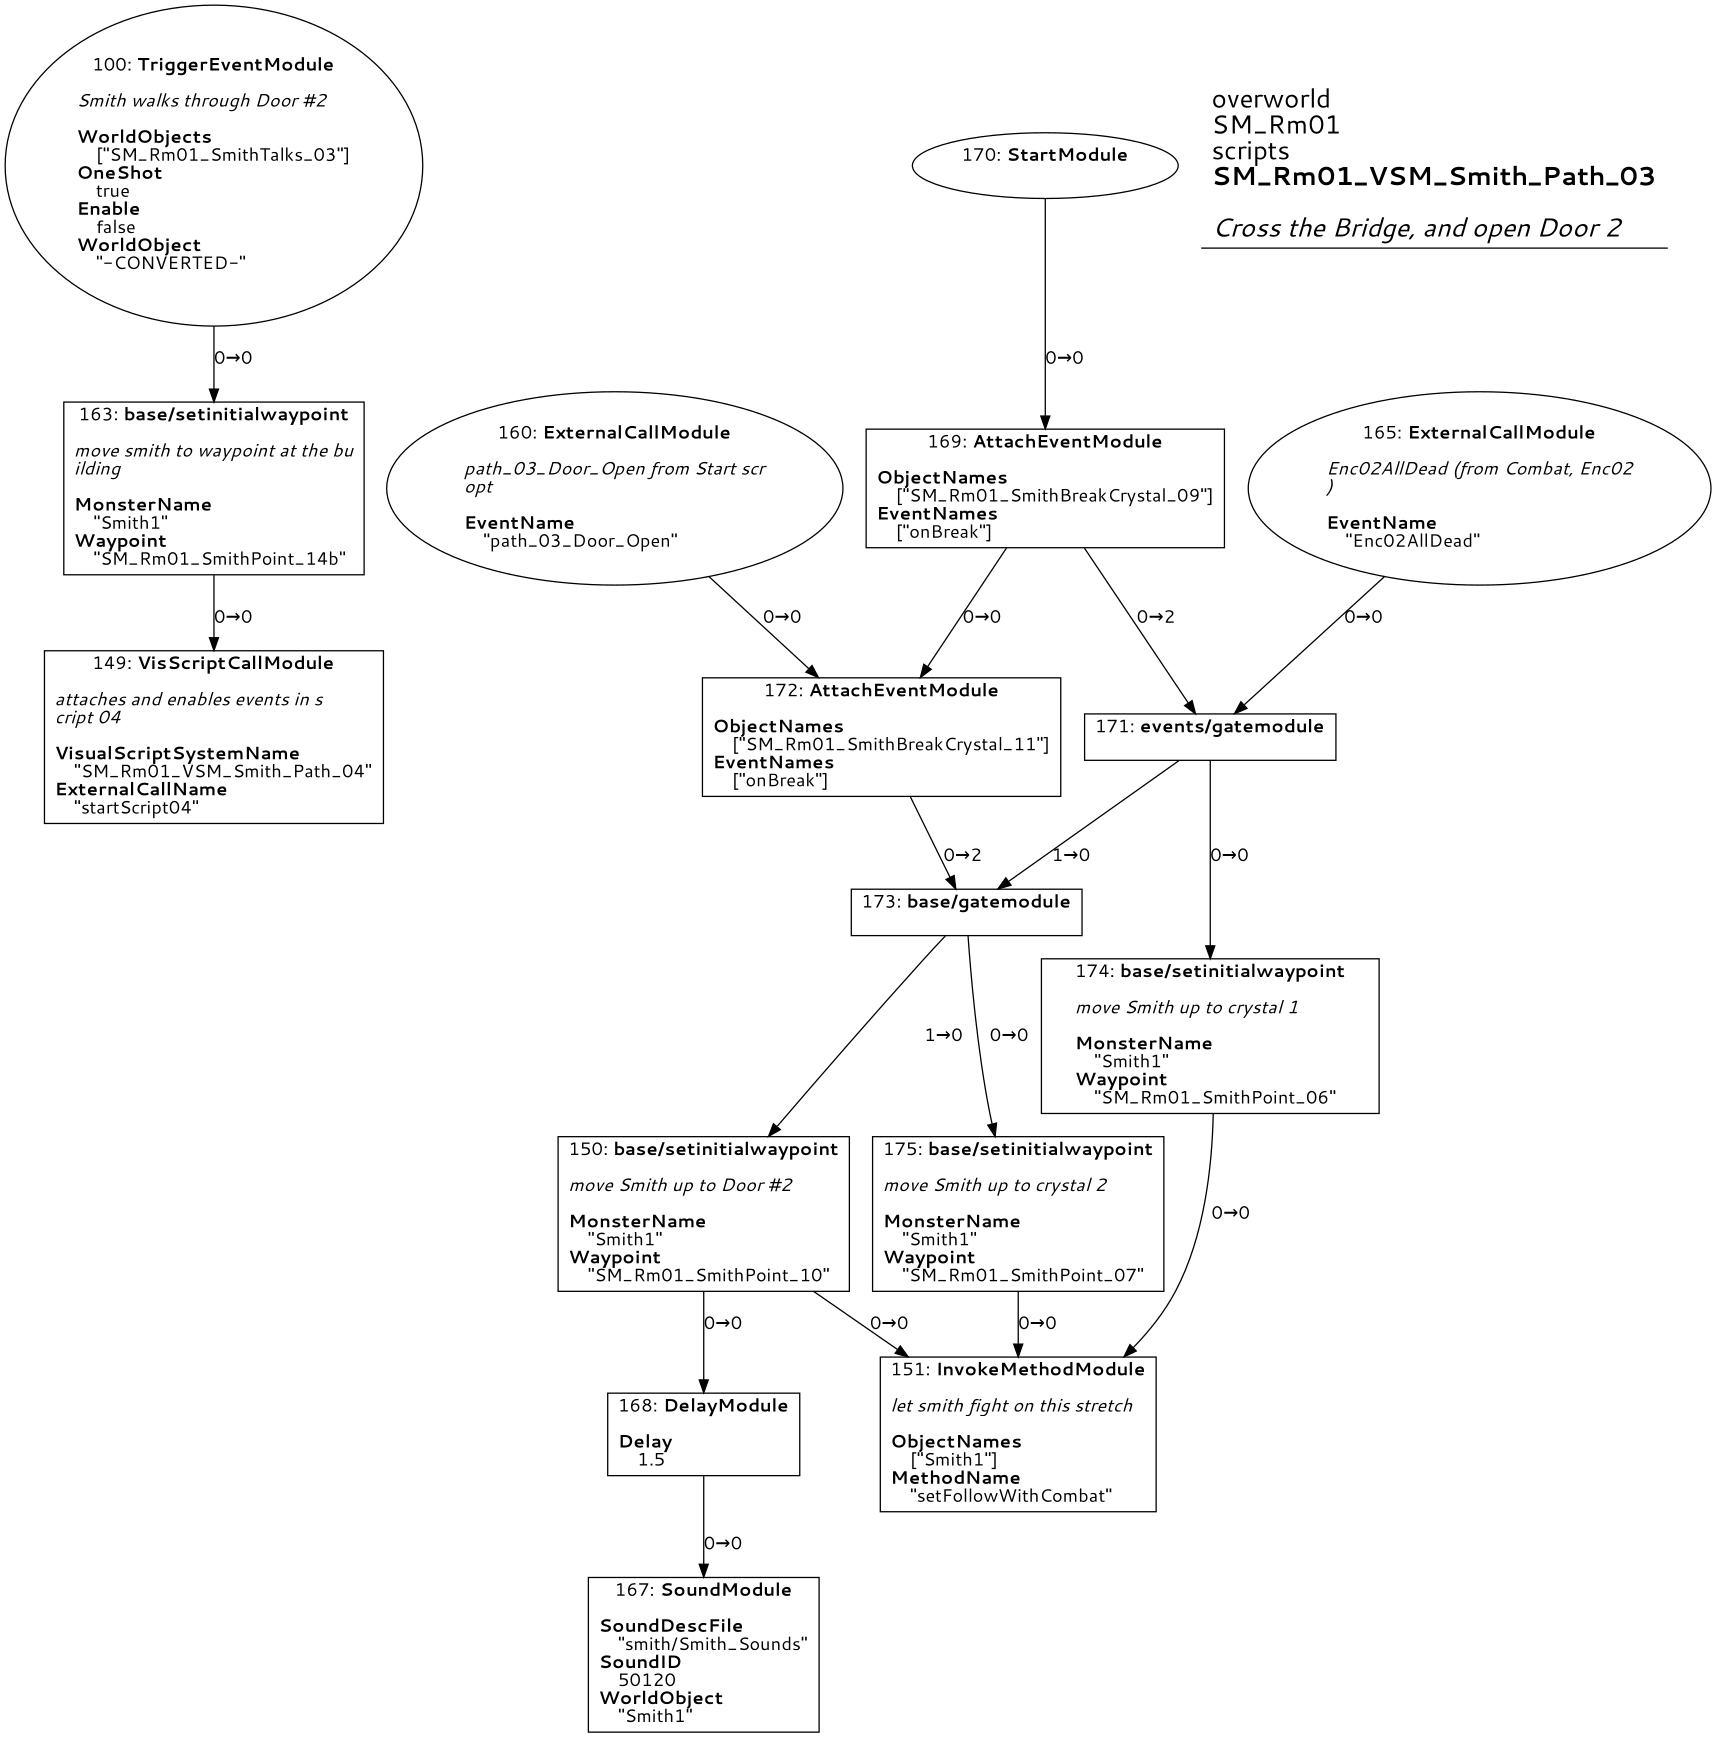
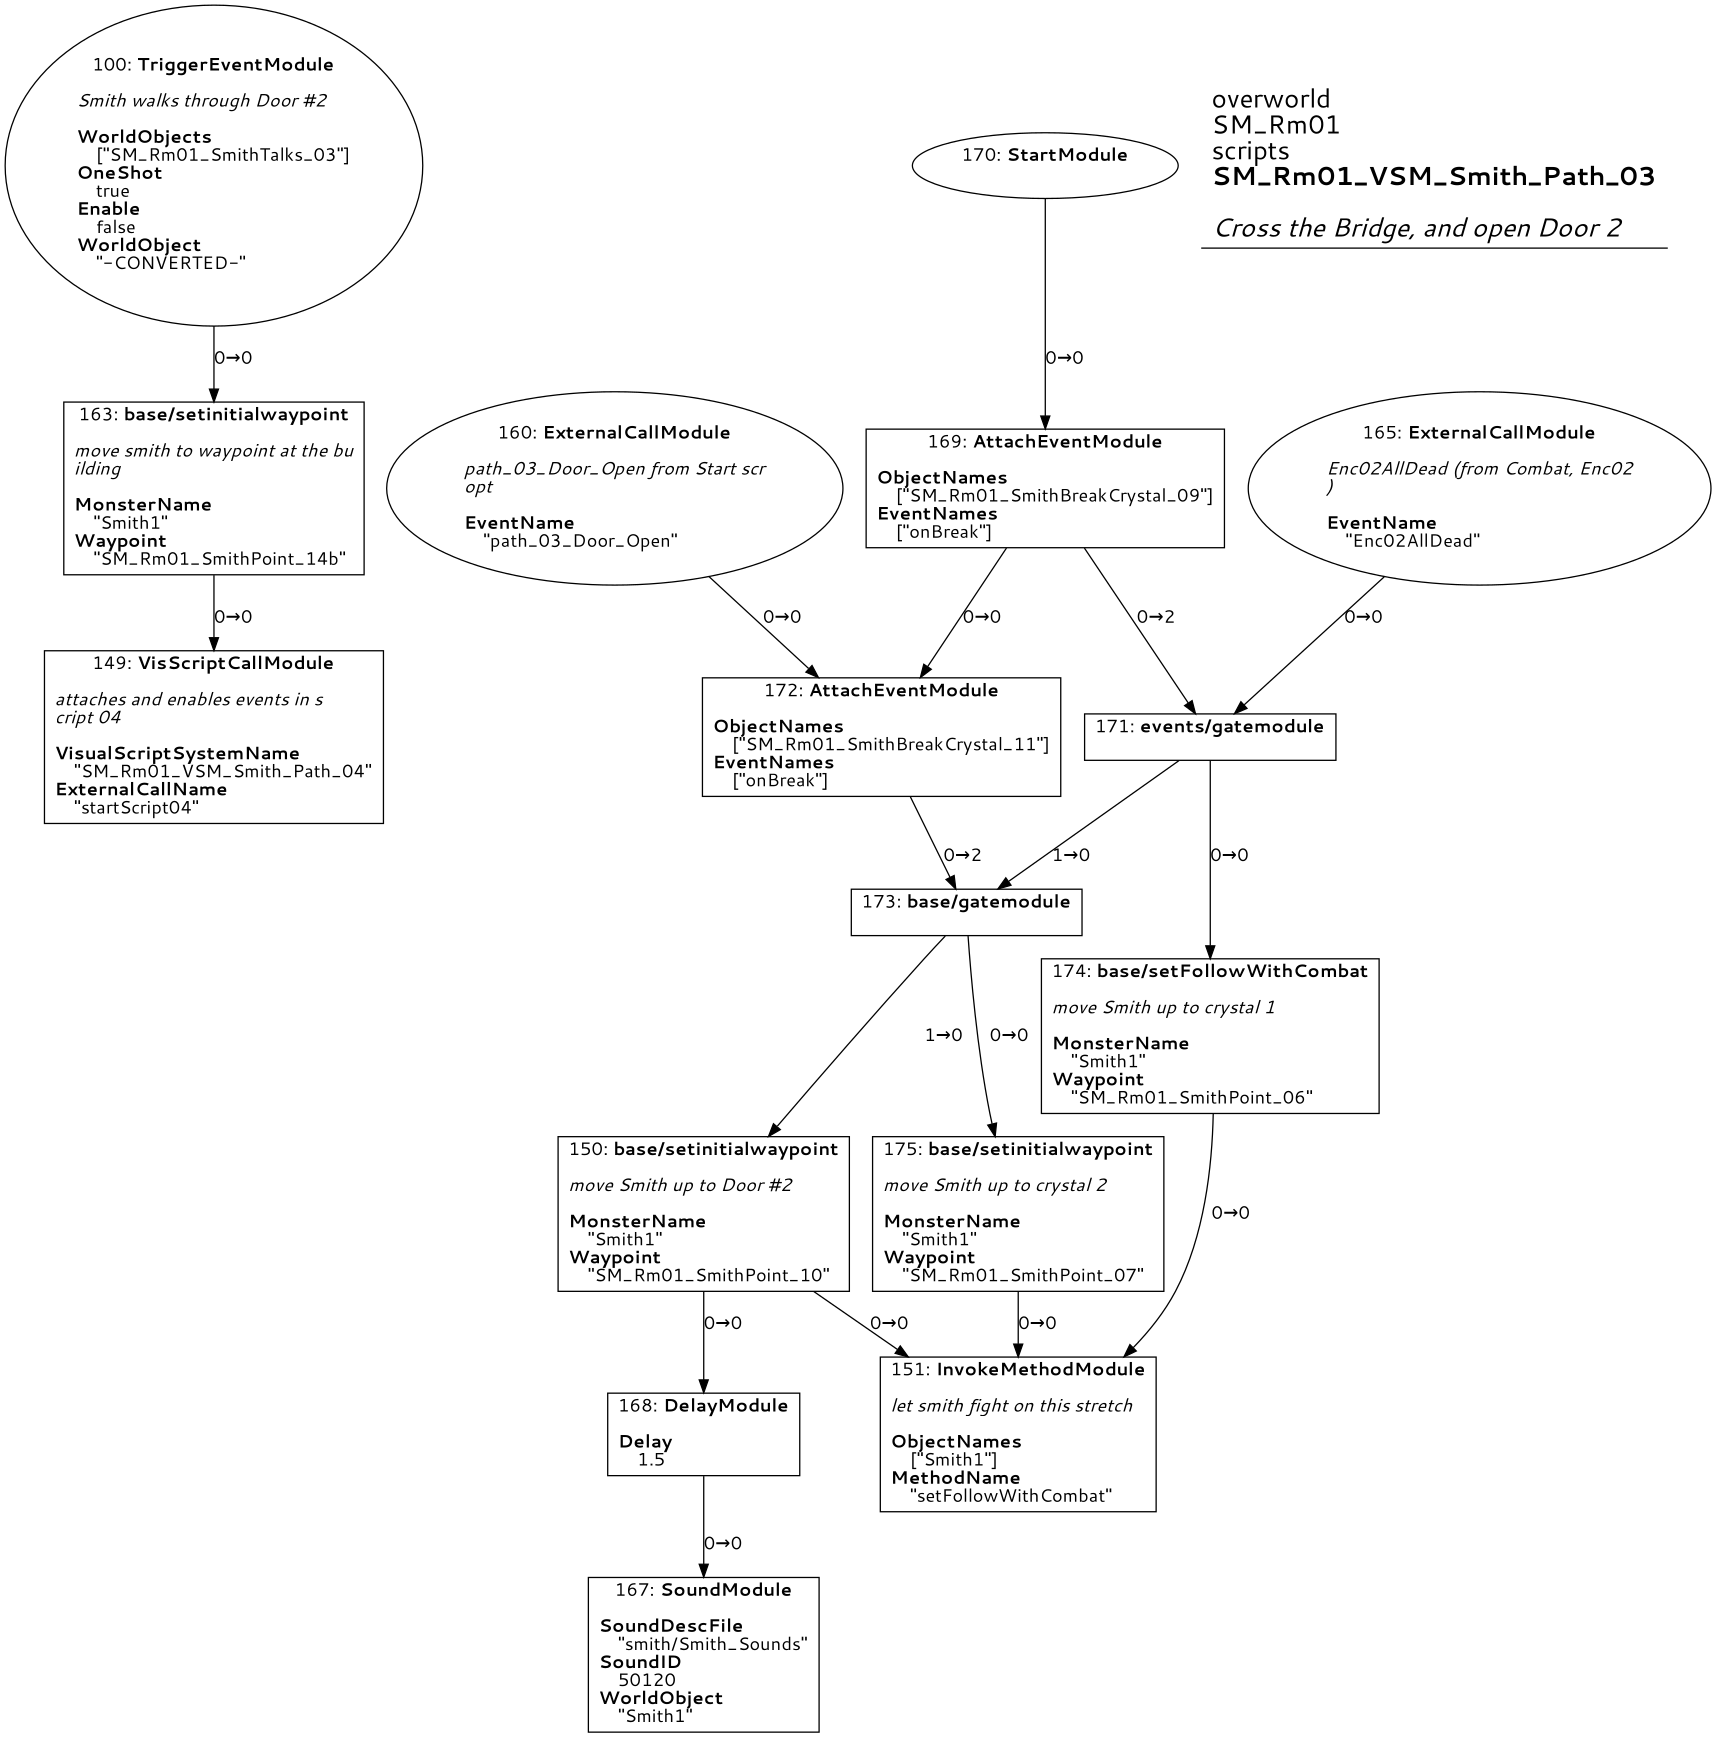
node "174:": text "base/setinitialwaypoint" -> "base/setFollowWithCombat"
